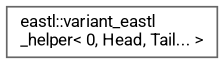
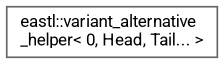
node "eastl::variant_eastl _helper< 0, Head, Tail... >": label "eastl::variant_eastl _helper< 0, Head, Tail... >" -> "eastl::variant_alternative _helper< 0, Head, Tail... >"
